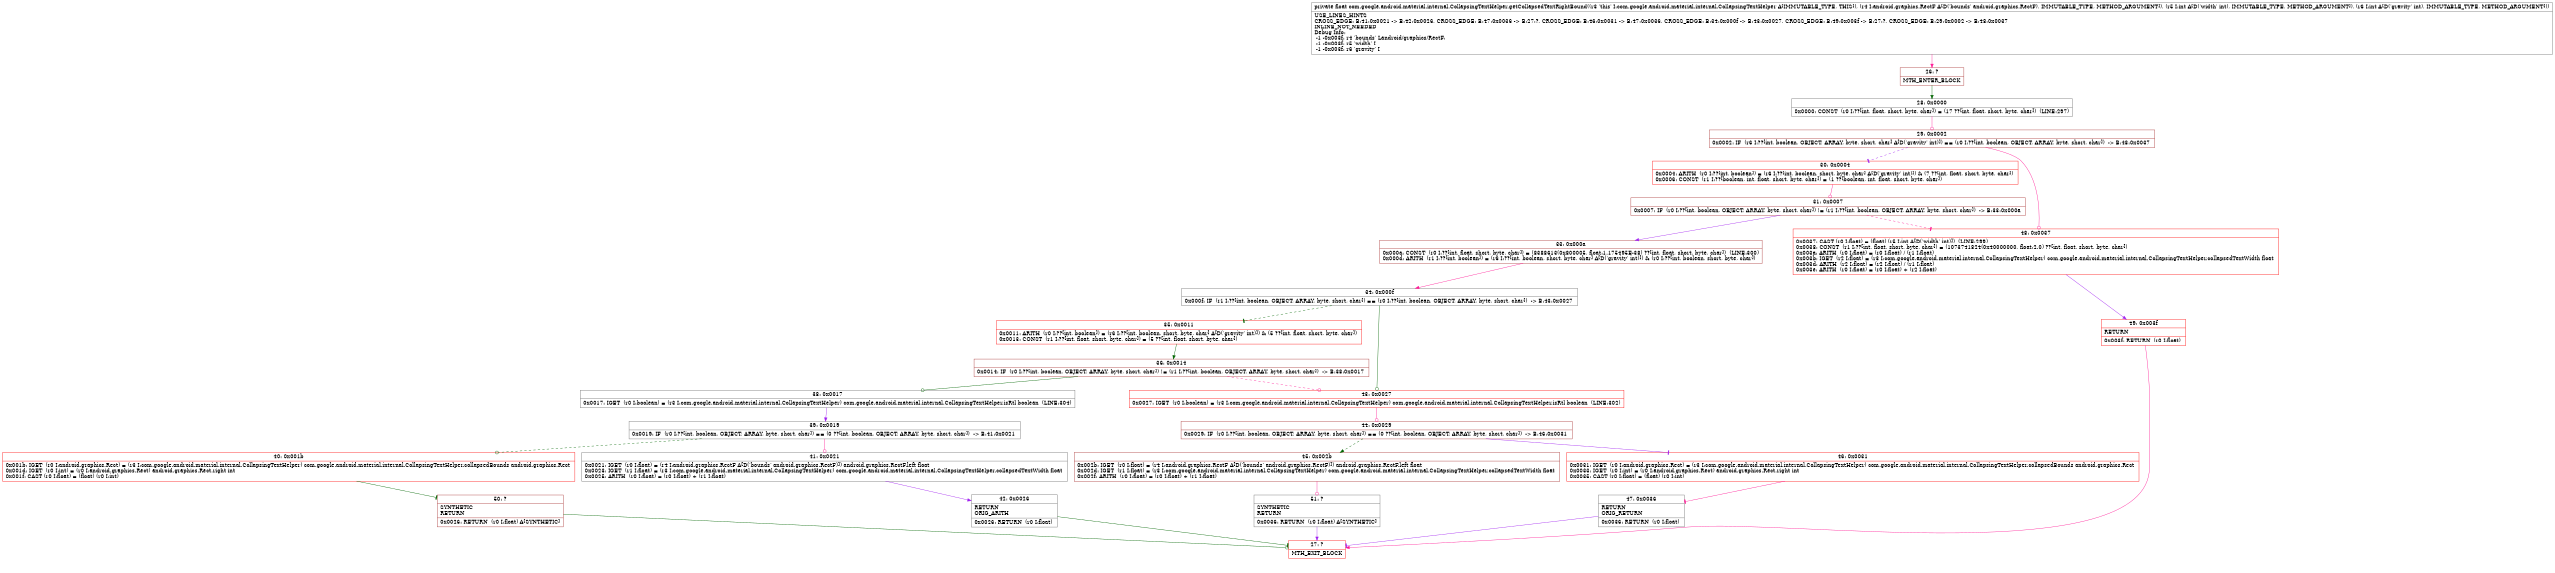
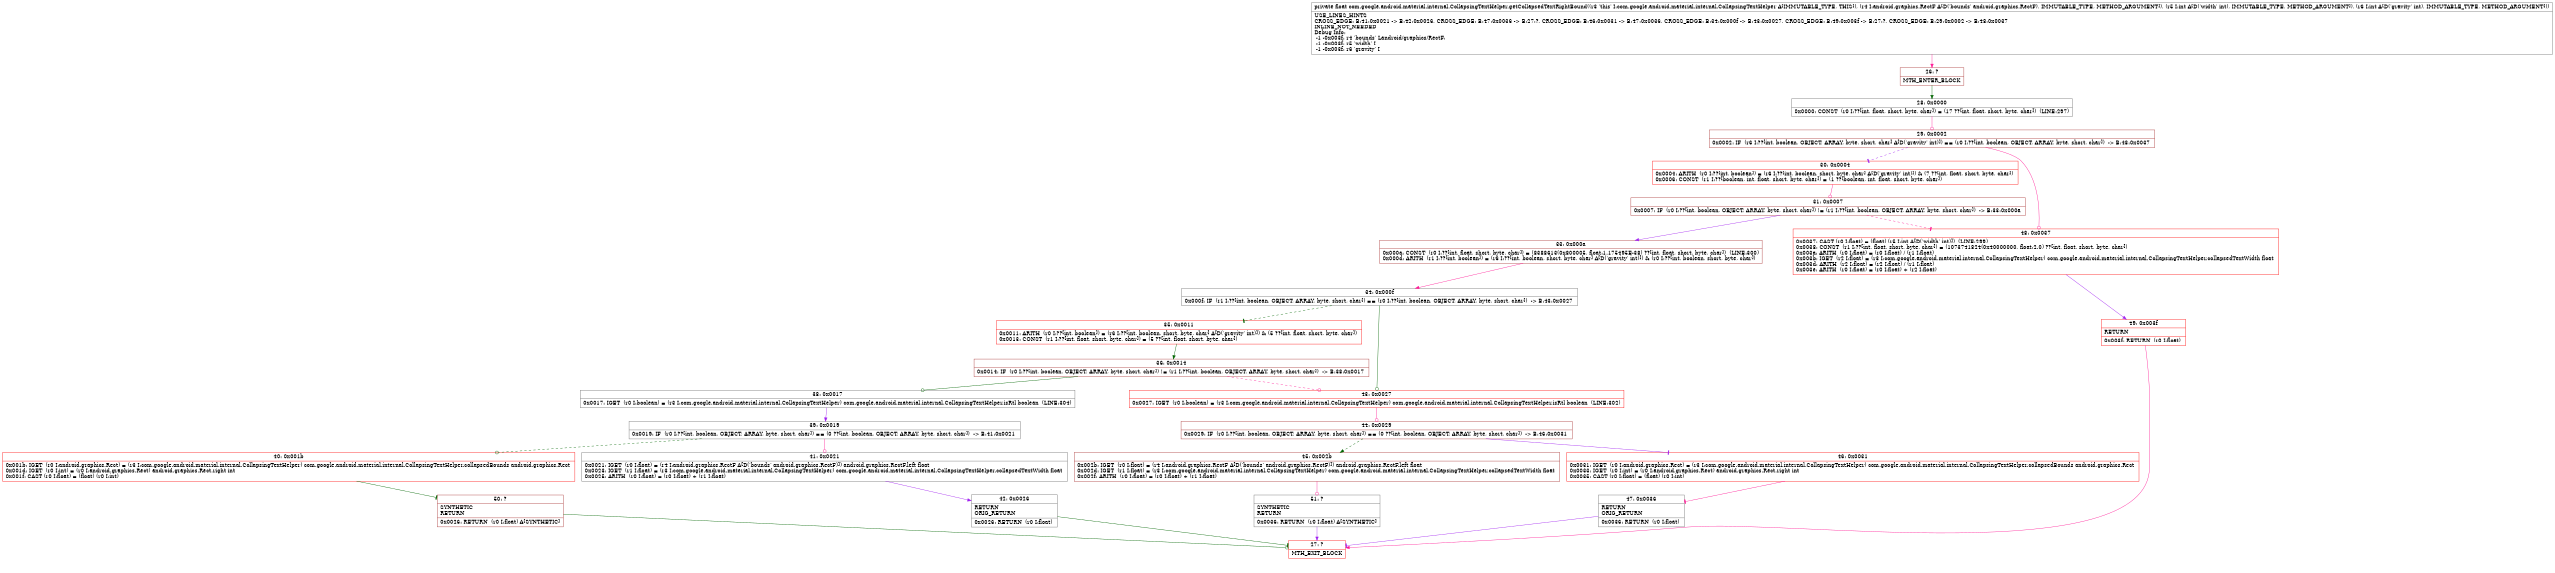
node "42: 0x0026": text "ORIG_ARITH" -> "ORIG_RETURN"
